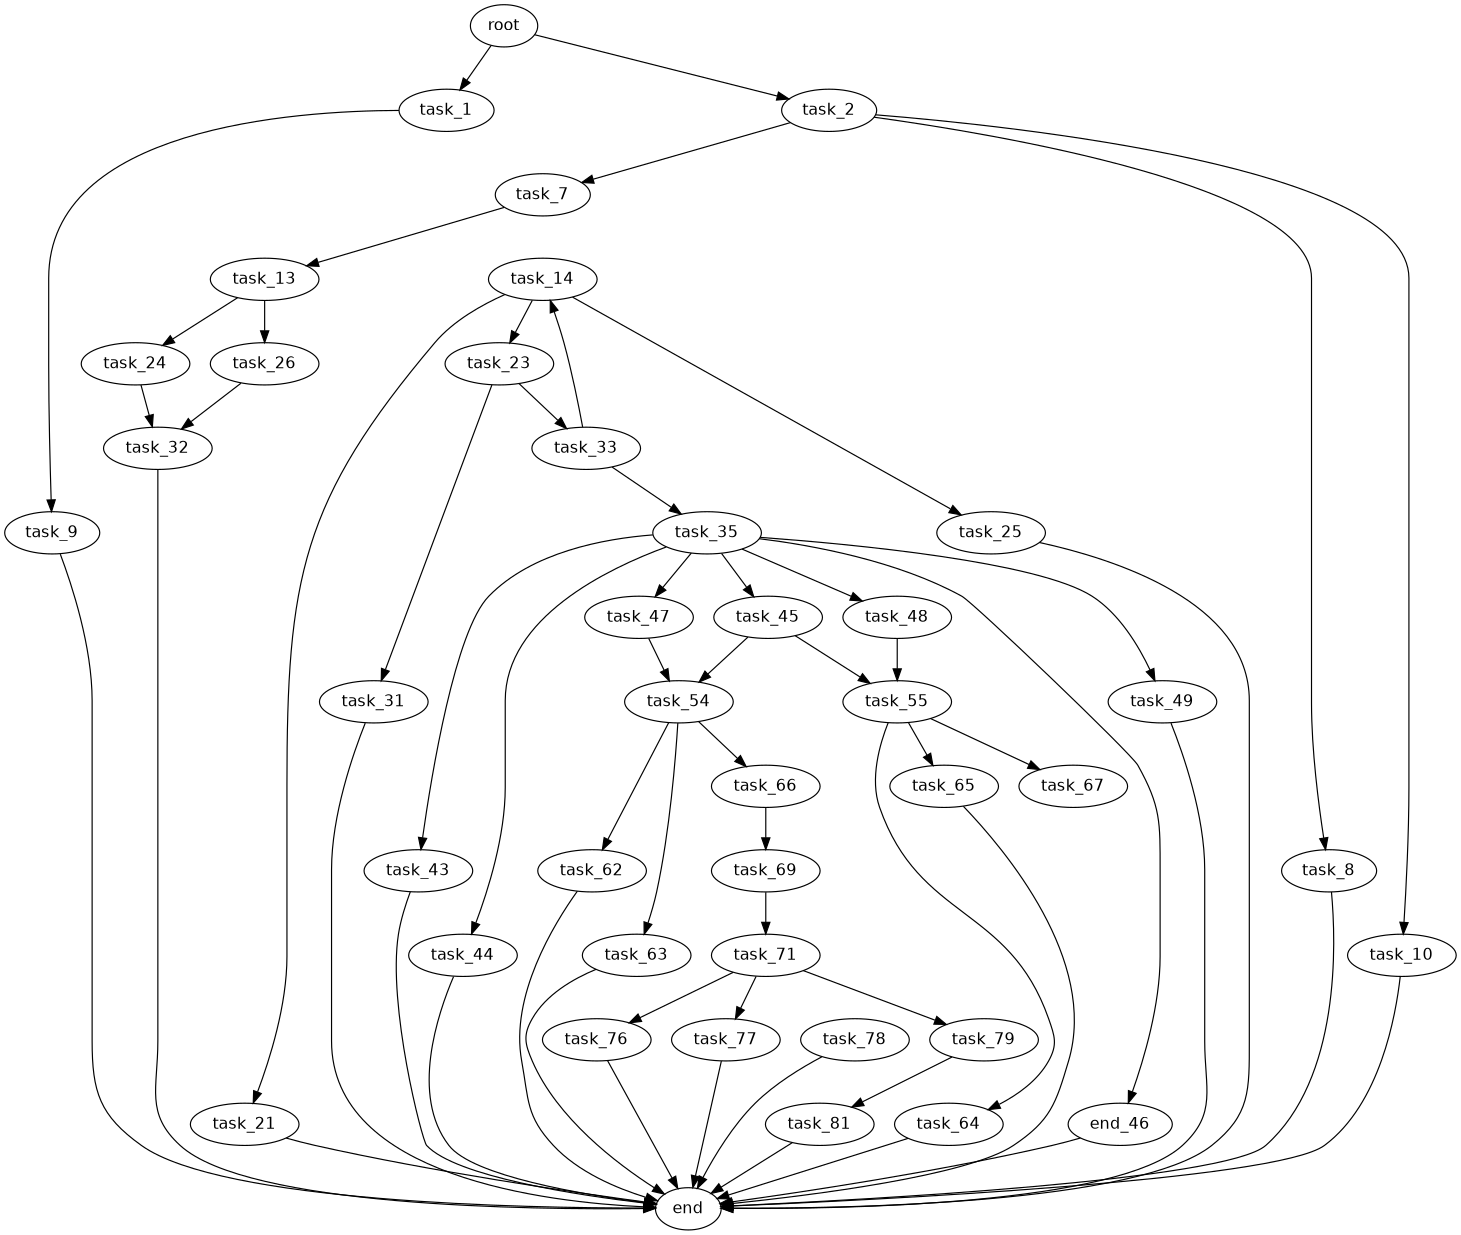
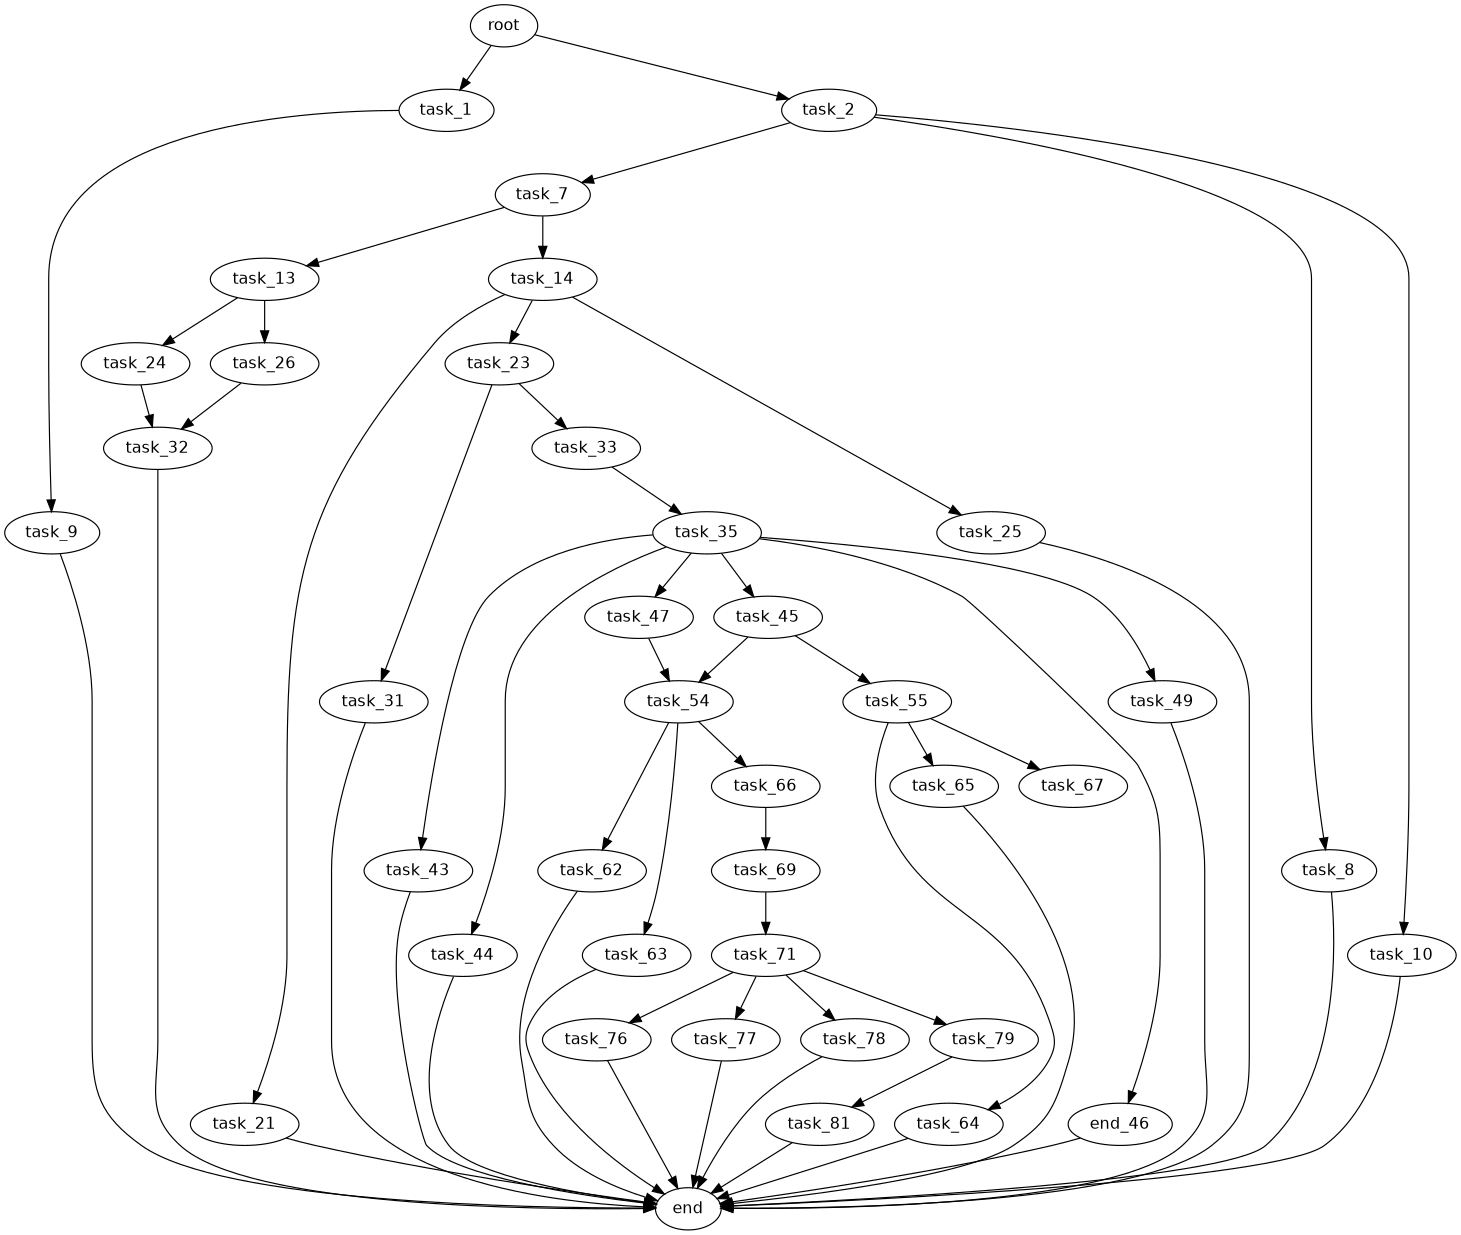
edge "task_33" -> "task_14": now "task_7" -> "task_14"
node "task_48": removed
edge "task_71" -> "task_78": added
